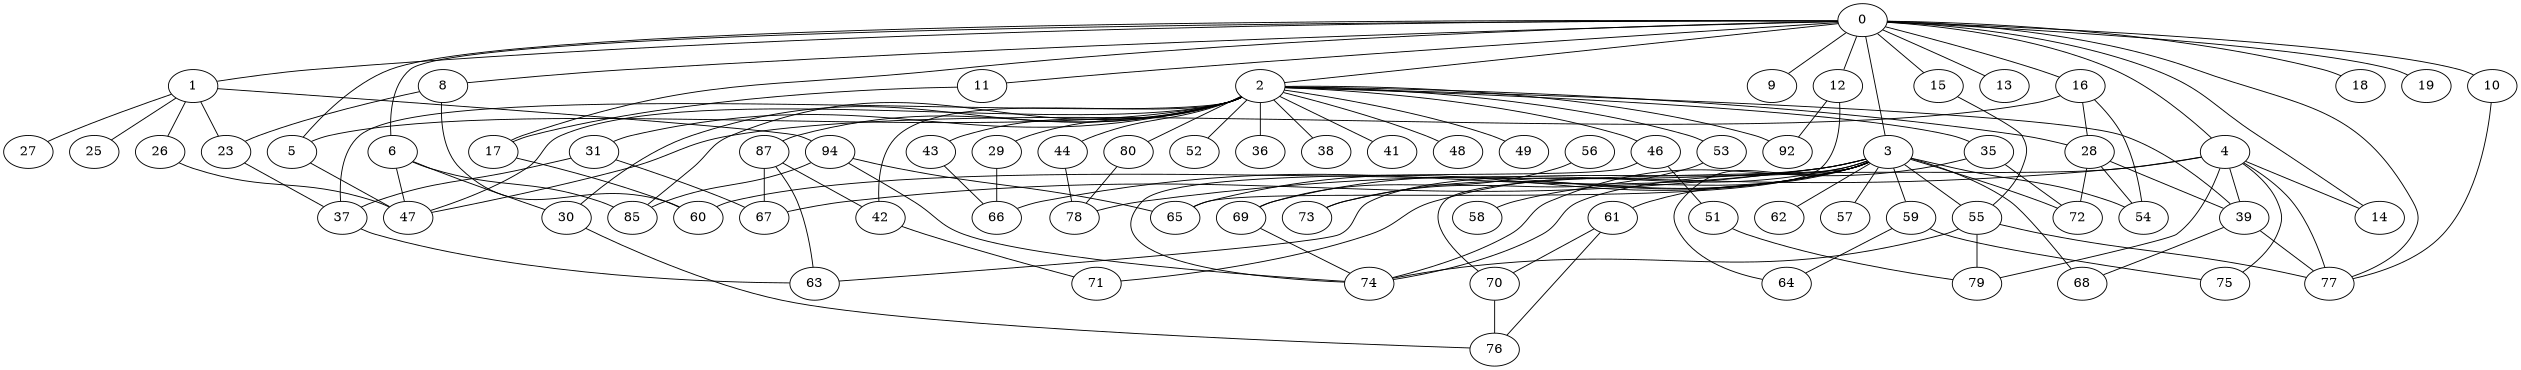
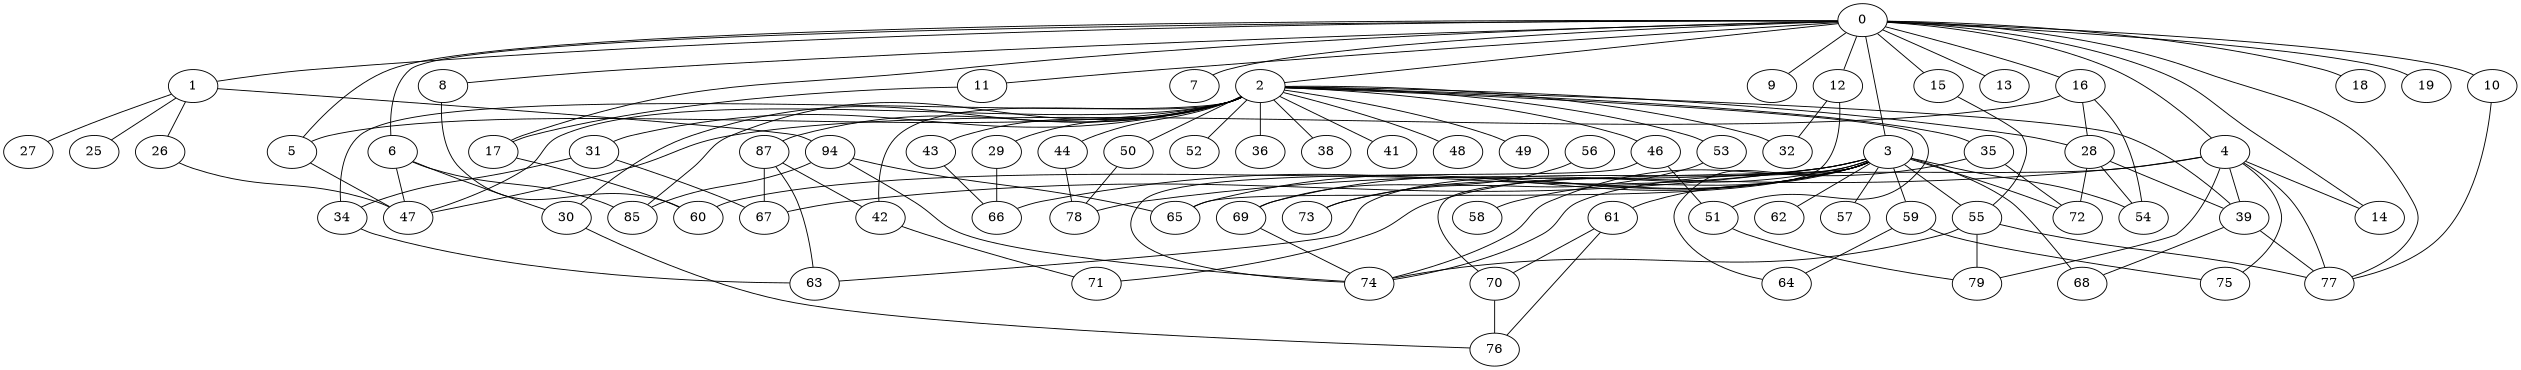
node "7": added
node "23": removed
node "80": label "80" -> "50"
node "92": label "92" -> "32"
edge "2" -- "51": added
node "37": label "37" -> "34"
